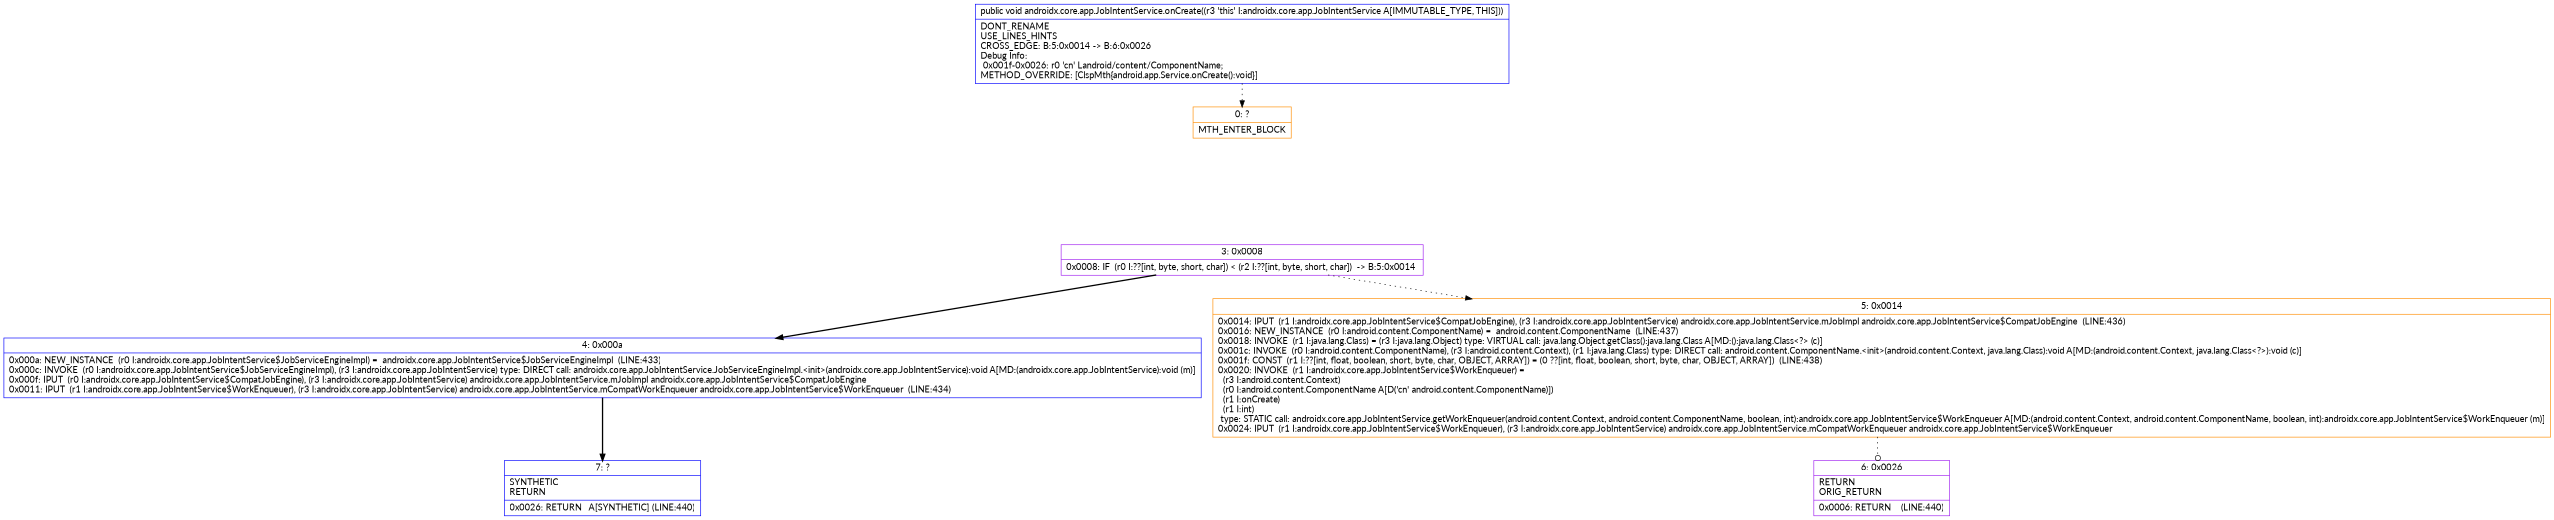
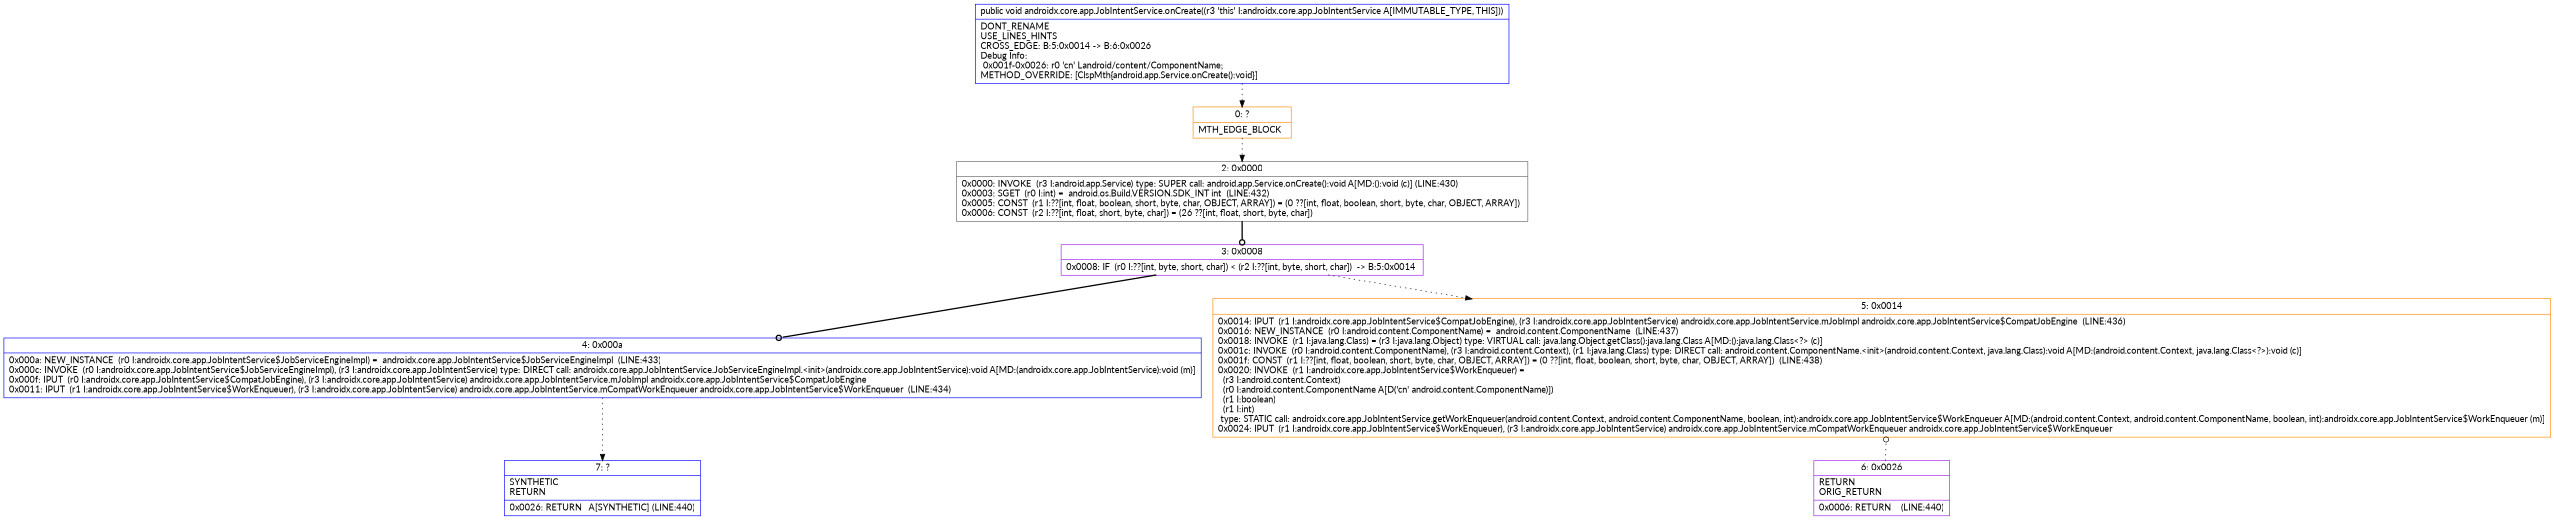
node "0: ?": text "MTH_ENTER_BLOCK" -> "MTH_EDGE_BLOCK"
node "2: 0x0000": added
edge "3: 0x0008" -> "4: 0x000a": arrowhead normal -> odot
node "5: 0x0014": text "(r1 I:onCreate)" -> "(r1 I:boolean)"
edge "4: 0x000a" -> "7: ?": style bold -> dotted
edge "5: 0x0014" -> "6: 0x0026": reversed
